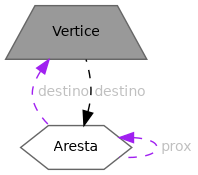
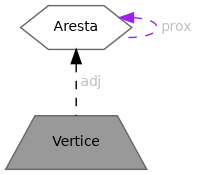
edge "Vertice" -> "Aresta": label " destino" -> " adj"
edge "Aresta" -> "Vertice": removed, label "destino"
